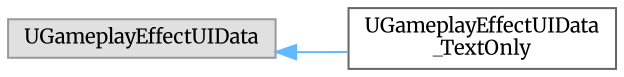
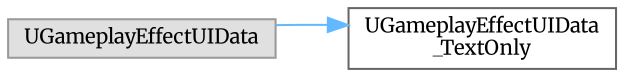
edge "UGameplayEffectUIData _TextOnly" -> "UGameplayEffectUIData": reversed
